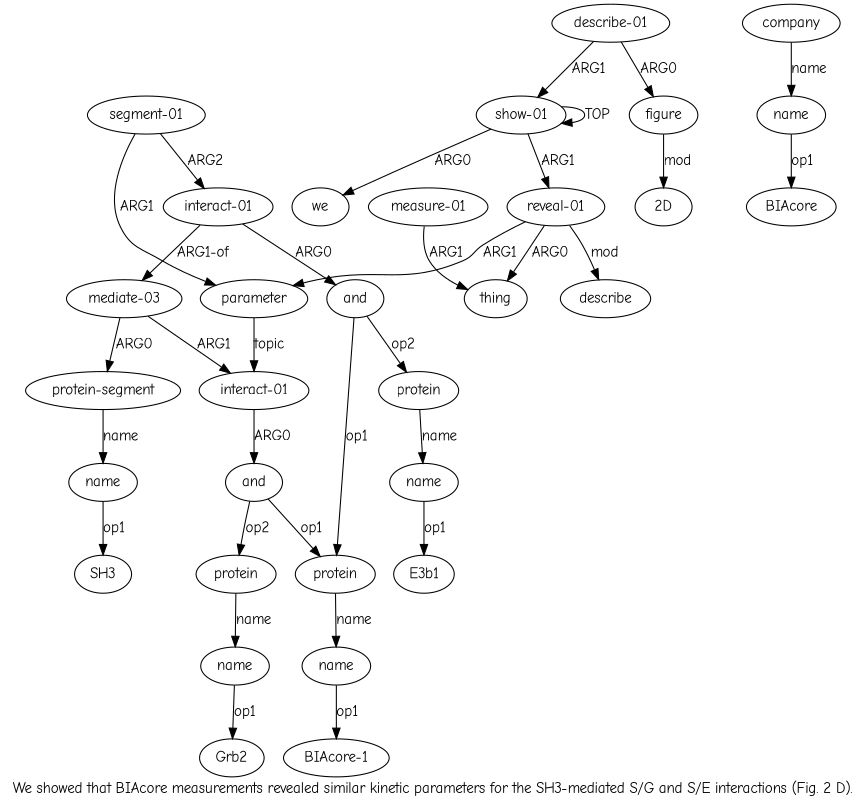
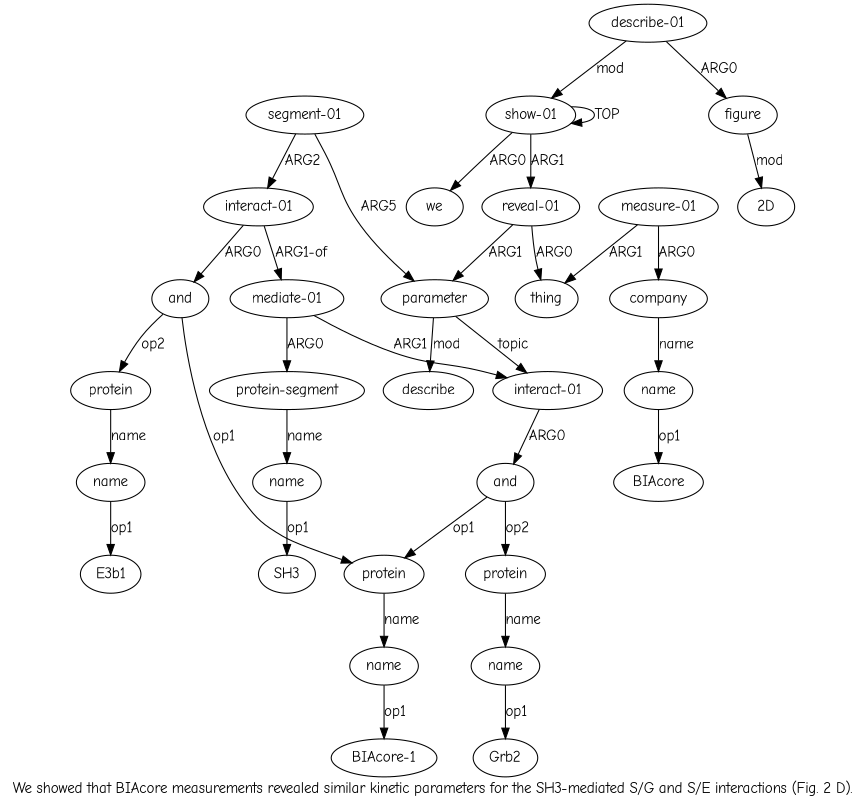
edge "describe-01" -> "show-01": label "ARG1" -> "mod"
edge "segment-01" -> "parameter": label "ARG1" -> "ARG5"
edge "reveal-01" -> "describe": now "parameter" -> "describe"
edge "measure-01" -> "company": added, label "ARG0"
node "mediate-03": label "mediate-03" -> "mediate-01"
